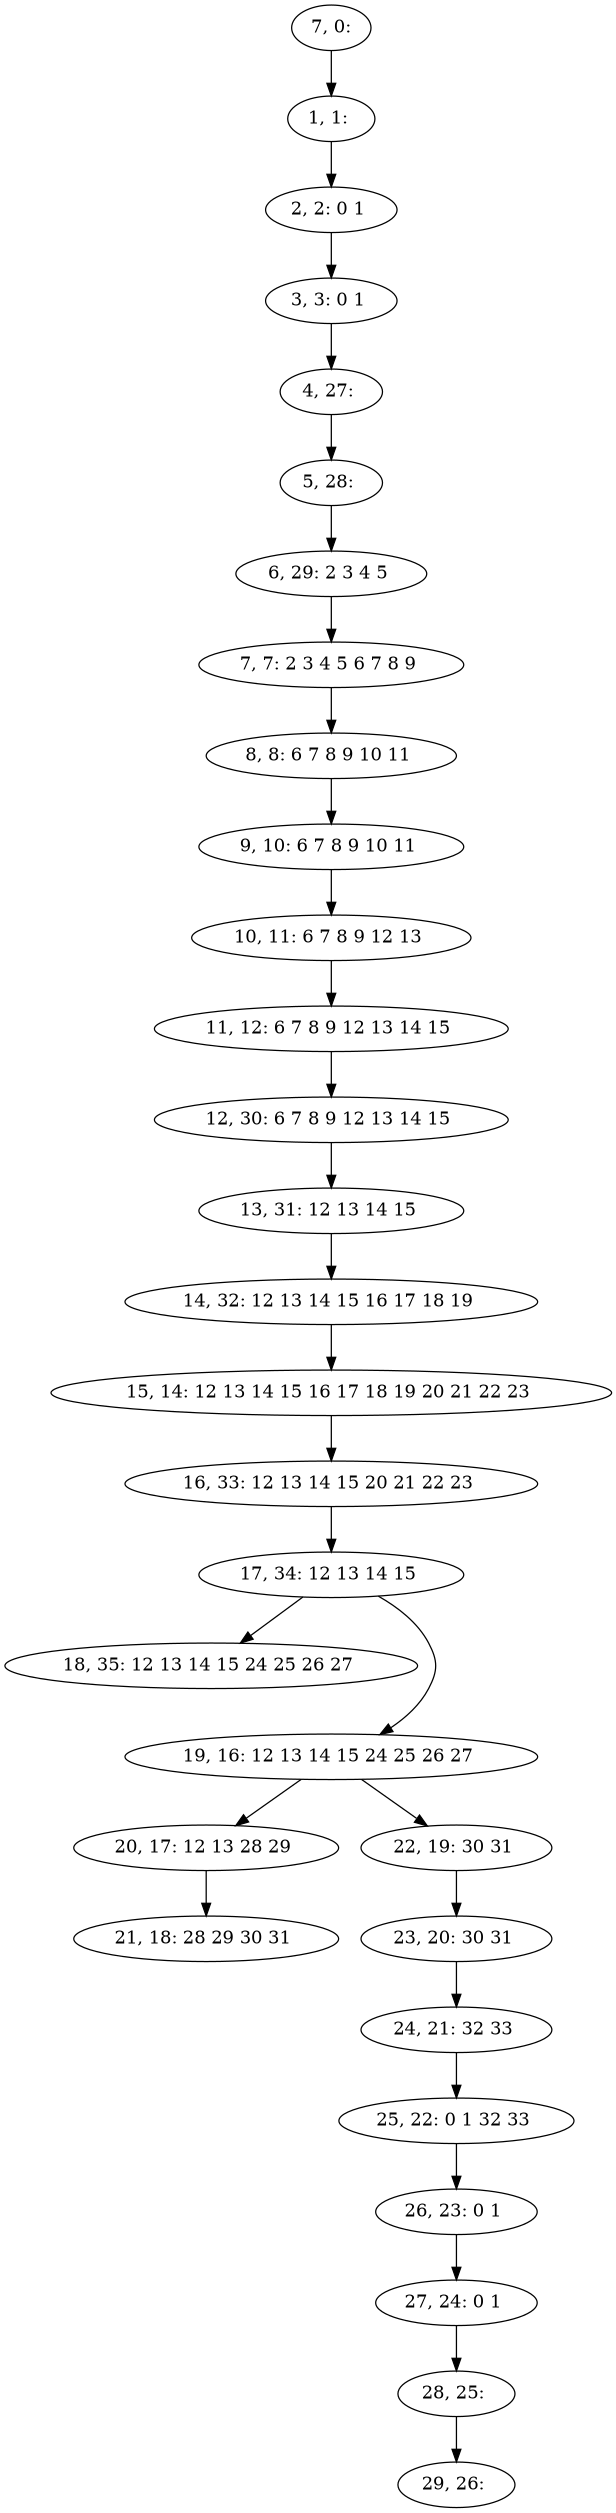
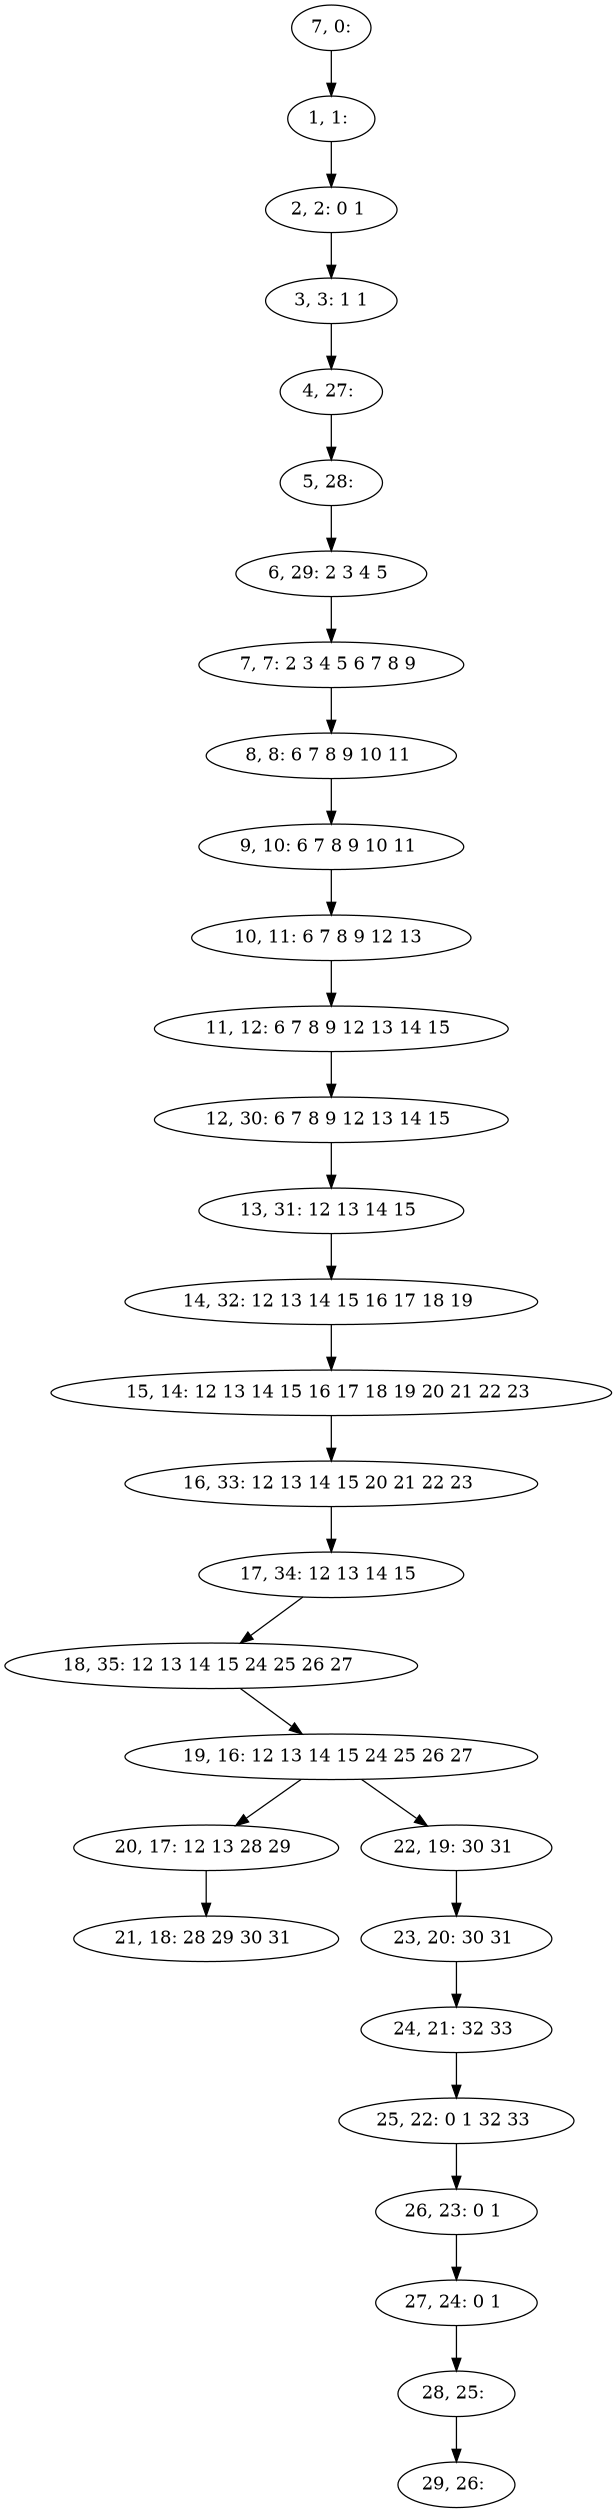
node "3, 3: 0 1": label "3, 3: 0 1" -> "3, 3: 1 1"
edge "17, 34: 12 13 14 15" -> "19, 16: 12 13 14 15 24 25 26 27": now "18, 35: 12 13 14 15 24 25 26 27" -> "19, 16: 12 13 14 15 24 25 26 27"
